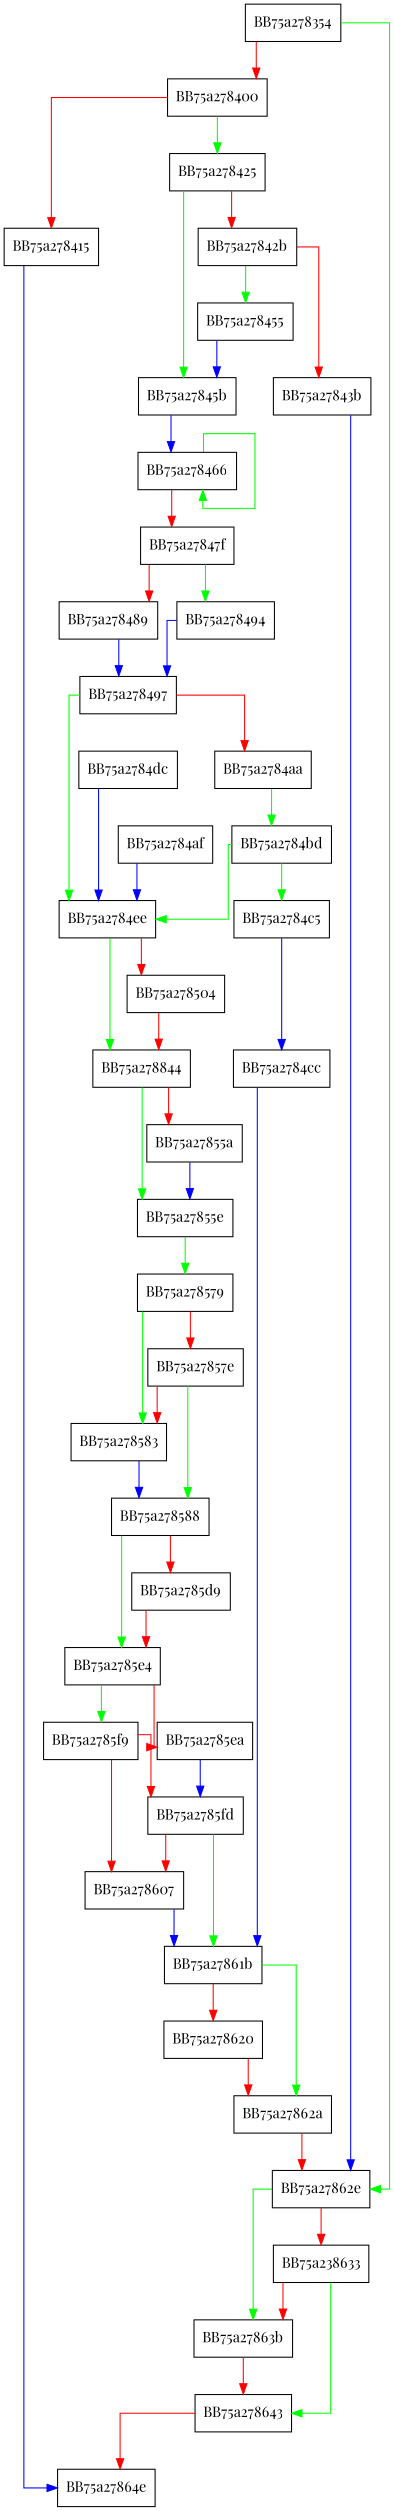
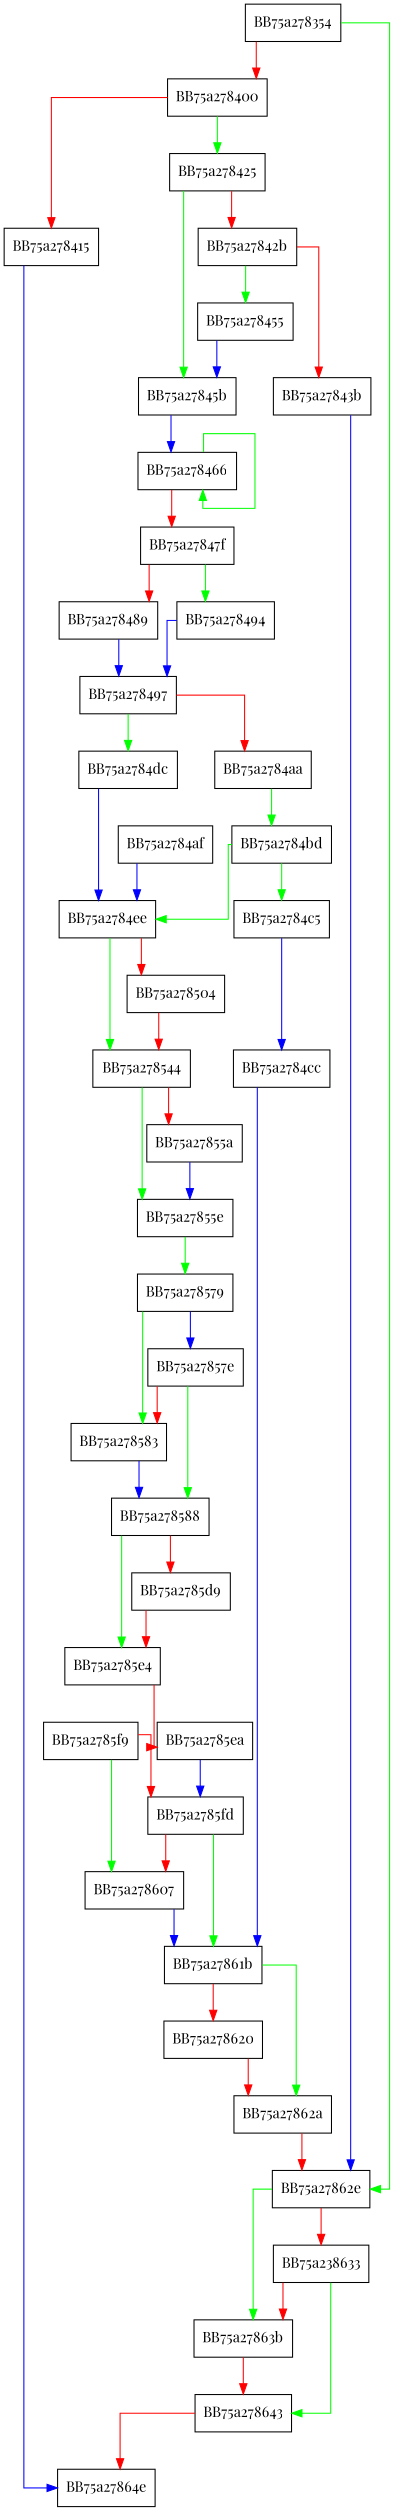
edge "BB75a278497" -> "BB75a2784ee": now "BB75a278497" -> "BB75a2784dc"
node "BB75a278844": label "BB75a278844" -> "BB75a278544"
edge "BB75a278579" -> "BB75a27857e": color red -> blue
edge "BB75a2785e4" -> "BB75a2785f9": removed
edge "BB75a2785f9" -> "BB75a278607": color red -> green
